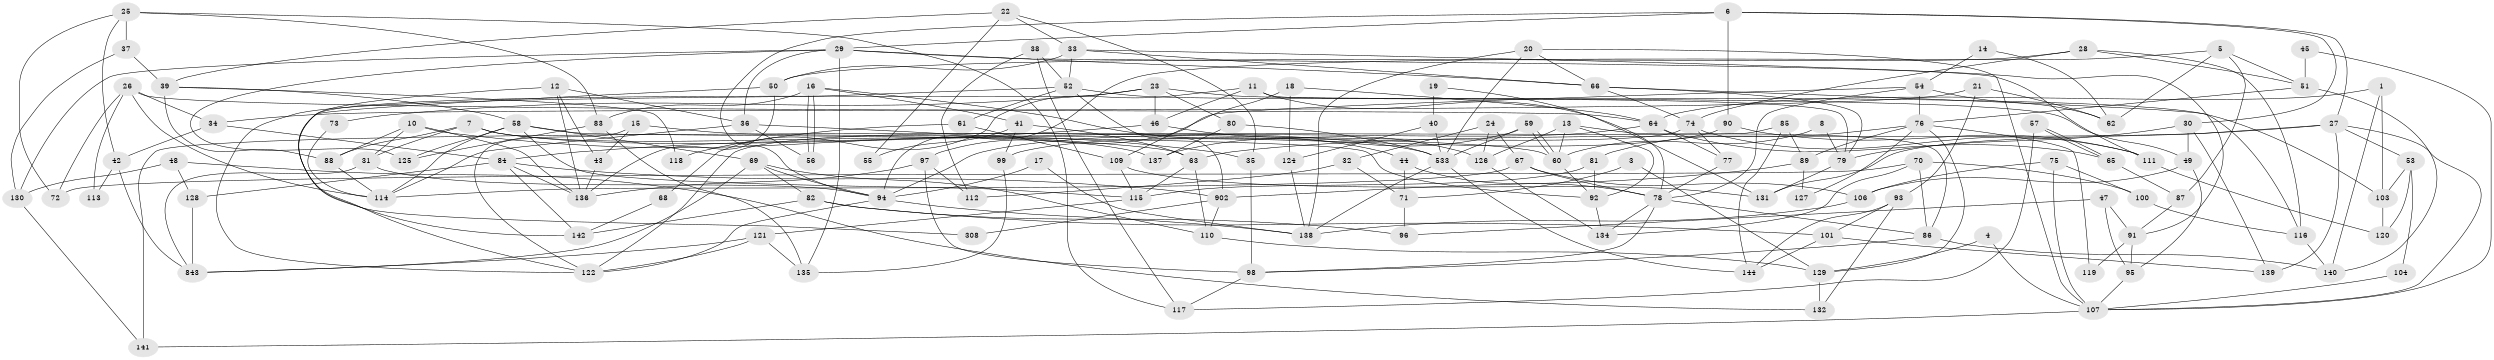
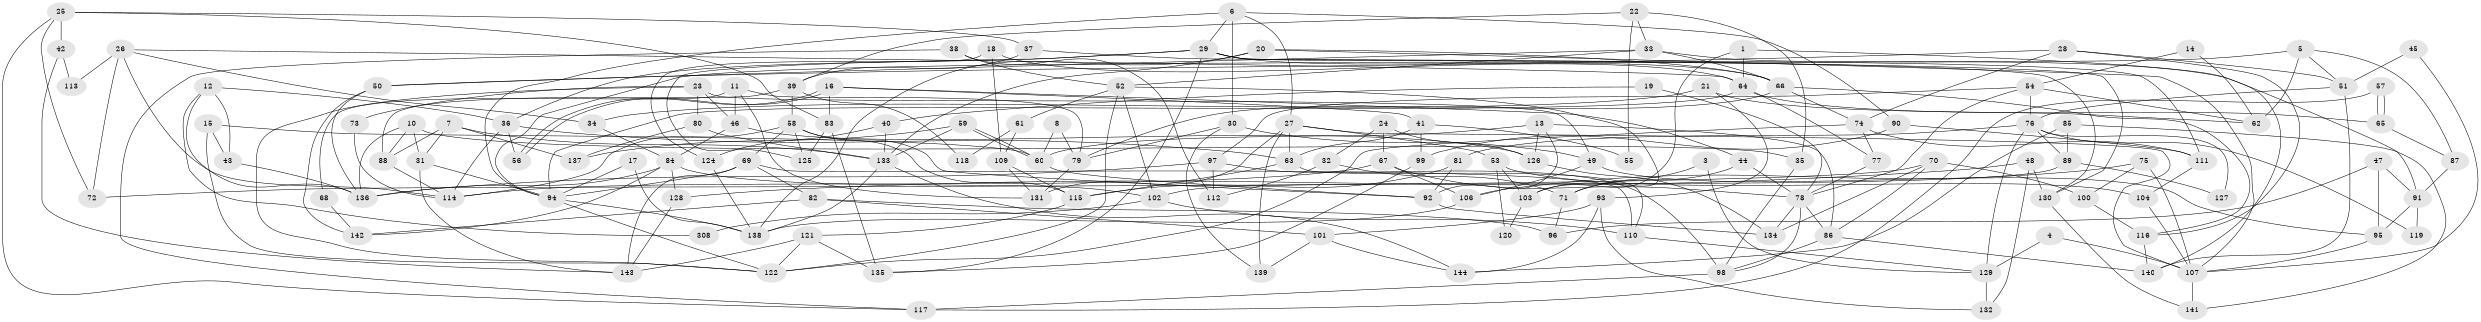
edge "34" -- "42": removed
node "533": label "533" -> "133"
node "902": label "902" -> "102"
edge "111" -- "120": now "111" -- "104"
node "843": label "843" -> "143"
